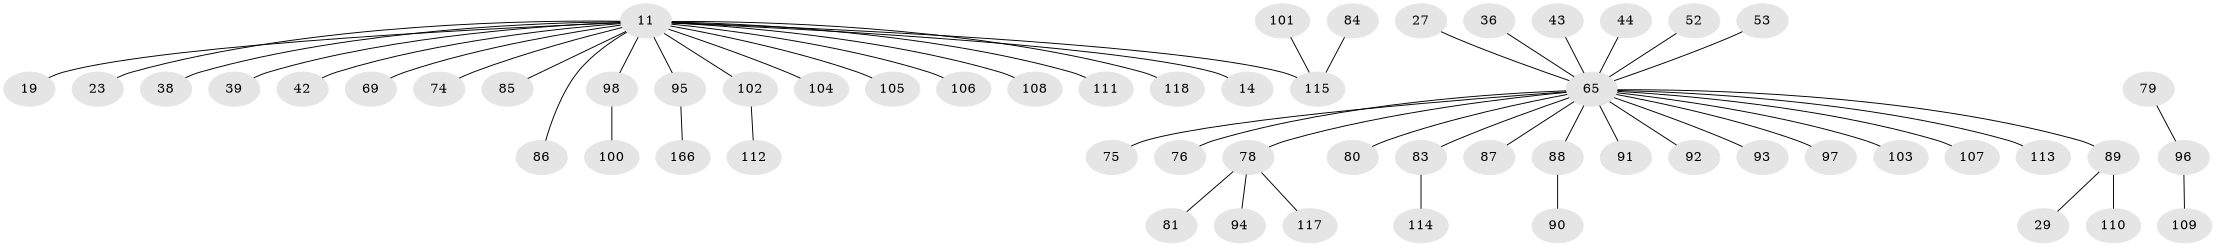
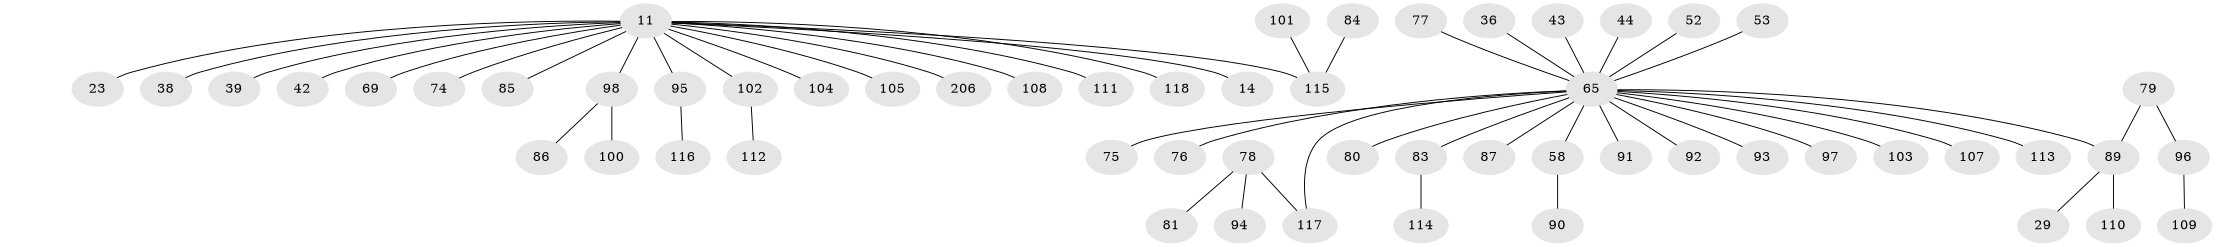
node "27": label "27" -> "77"
edge "11" -- "86": now "98" -- "86"
node "19": removed
node "106": label "106" -> "206"
edge "65" -- "78": now "65" -- "117"
edge "79" -- "89": added
node "166": label "166" -> "116"
node "88": label "88" -> "58"
